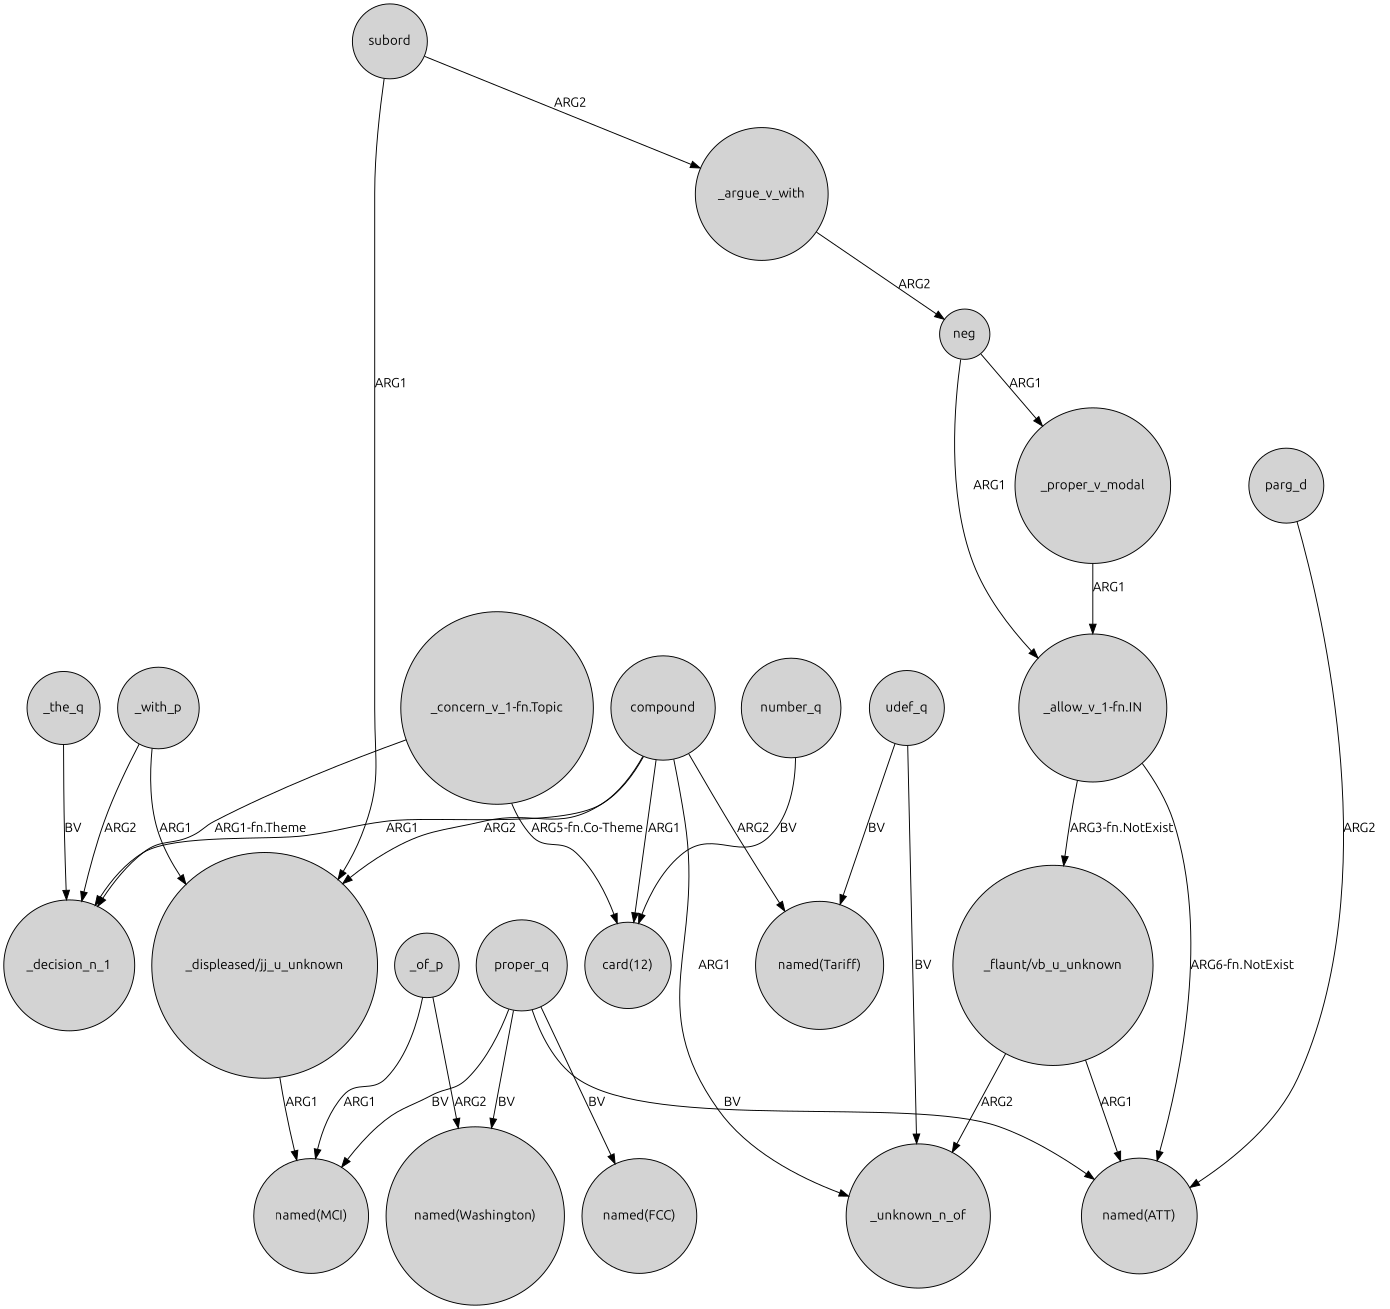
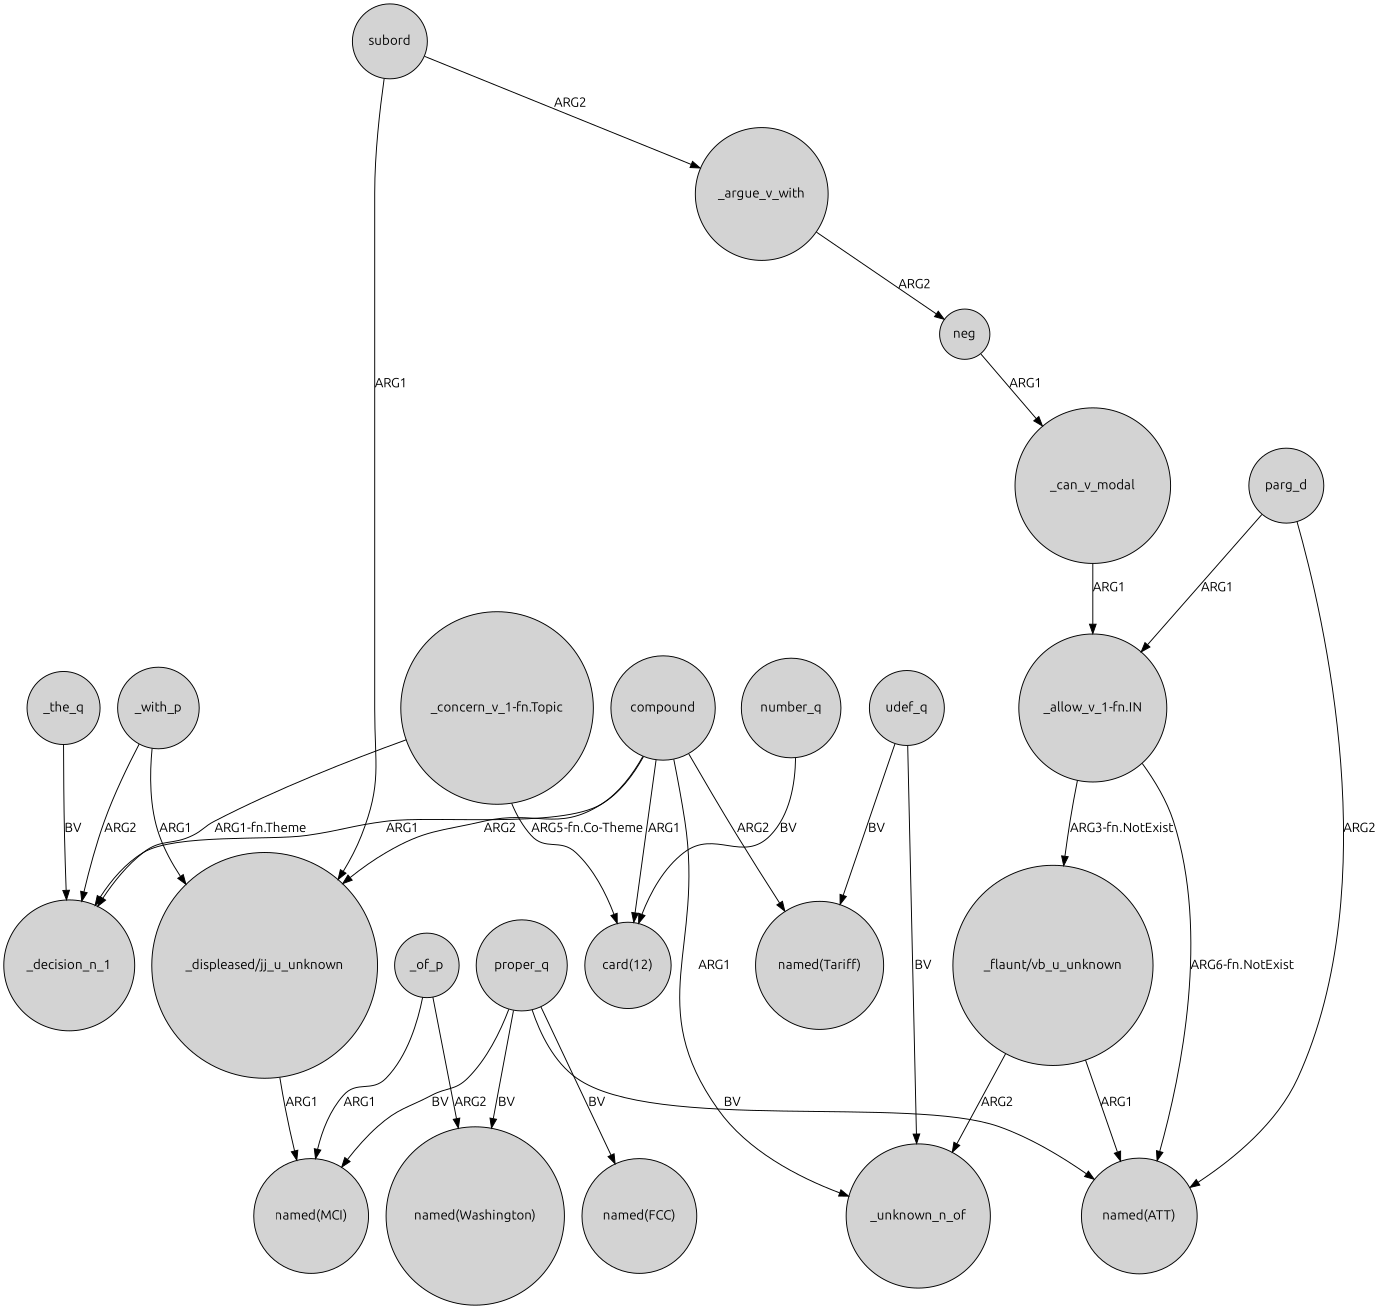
node "_proper_v_modal": label "_proper_v_modal" -> "_can_v_modal"
edge "neg" -> "_allow_v_1-fn.IN": now "parg_d" -> "_allow_v_1-fn.IN"
